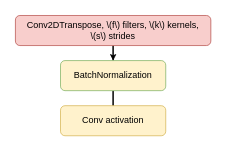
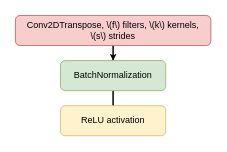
node "BatchNormalization": fillcolor #fff2cc -> #d5e8d4
node "Conv activation": label "Conv activation" -> "ReLU activation"
